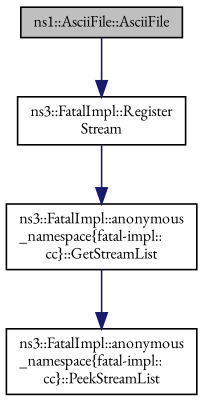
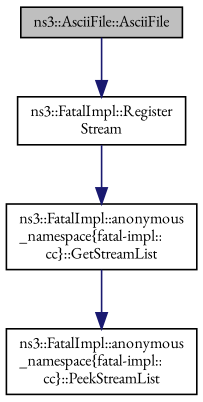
node "ns1::AsciiFile::AsciiFile": label "ns1::AsciiFile::AsciiFile" -> "ns3::AsciiFile::AsciiFile"
